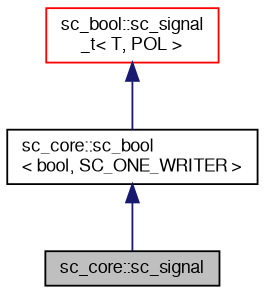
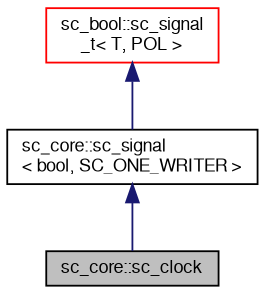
node "sc_core::sc_bool < bool, SC_ONE_WRITER >": label "sc_core::sc_bool < bool, SC_ONE_WRITER >" -> "sc_core::sc_signal < bool, SC_ONE_WRITER >"
node "sc_core::sc_signal": label "sc_core::sc_signal" -> "sc_core::sc_clock"
